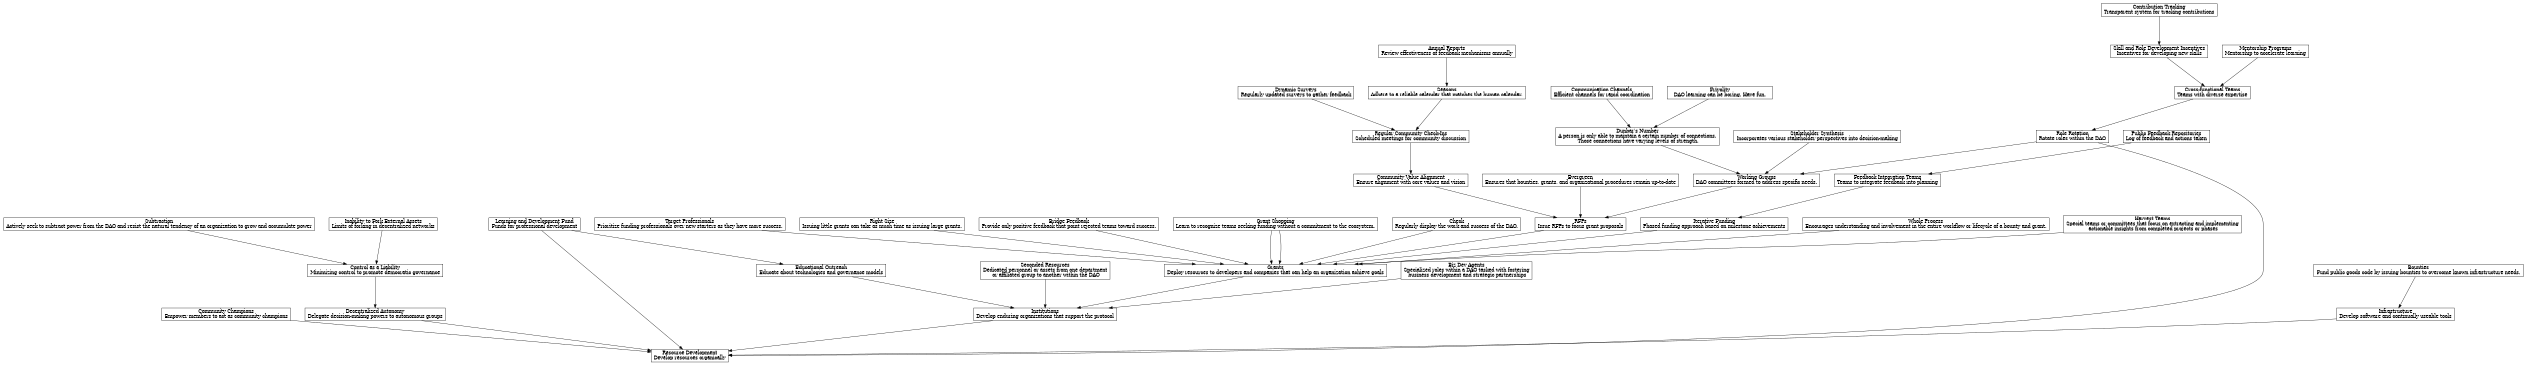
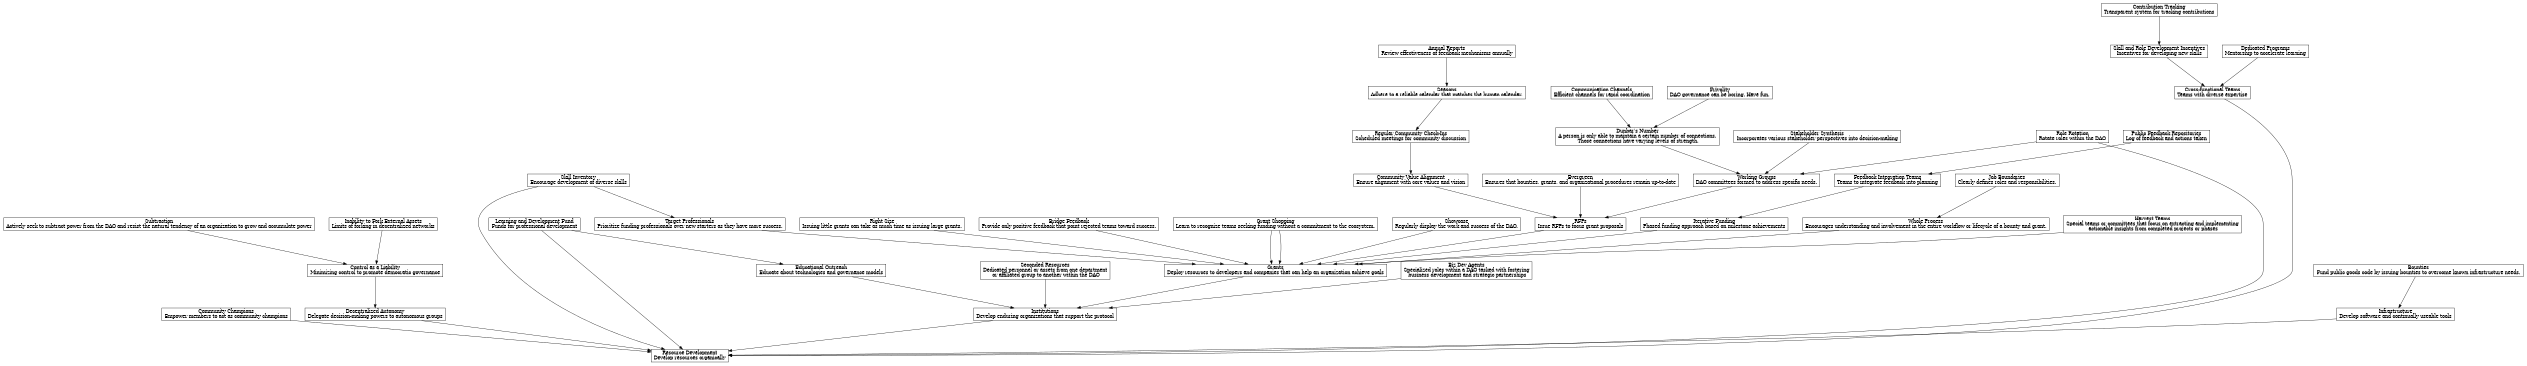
node "Mentorship Programs Mentorship to accelerate learning": label "Mentorship Programs Mentorship to accelerate learning" -> "Dedicated Programs Mentorship to accelerate learning"
node "Dynamic Surveys Regularly updated surveys to gather feedback": removed
node "Frivolity DAO learning can be boring. Have fun.": label "Frivolity DAO learning can be boring. Have fun." -> "Frivolity DAO governance can be boring. Have fun."
edge "Cross-functional Teams Teams with diverse expertise" -> "Role Rotation Rotate roles within the DAO": now "Cross-functional Teams Teams with diverse expertise" -> "Resource Development Develop resources organically"
node "Skill Inventory Encourage development of diverse skills": added
node "Job Boundaries Clearly defines roles and responsibilities.": added
node "Check Regularly display the work and success of the DAO.": label "Check Regularly display the work and success of the DAO." -> "Showcase Regularly display the work and success of the DAO."
